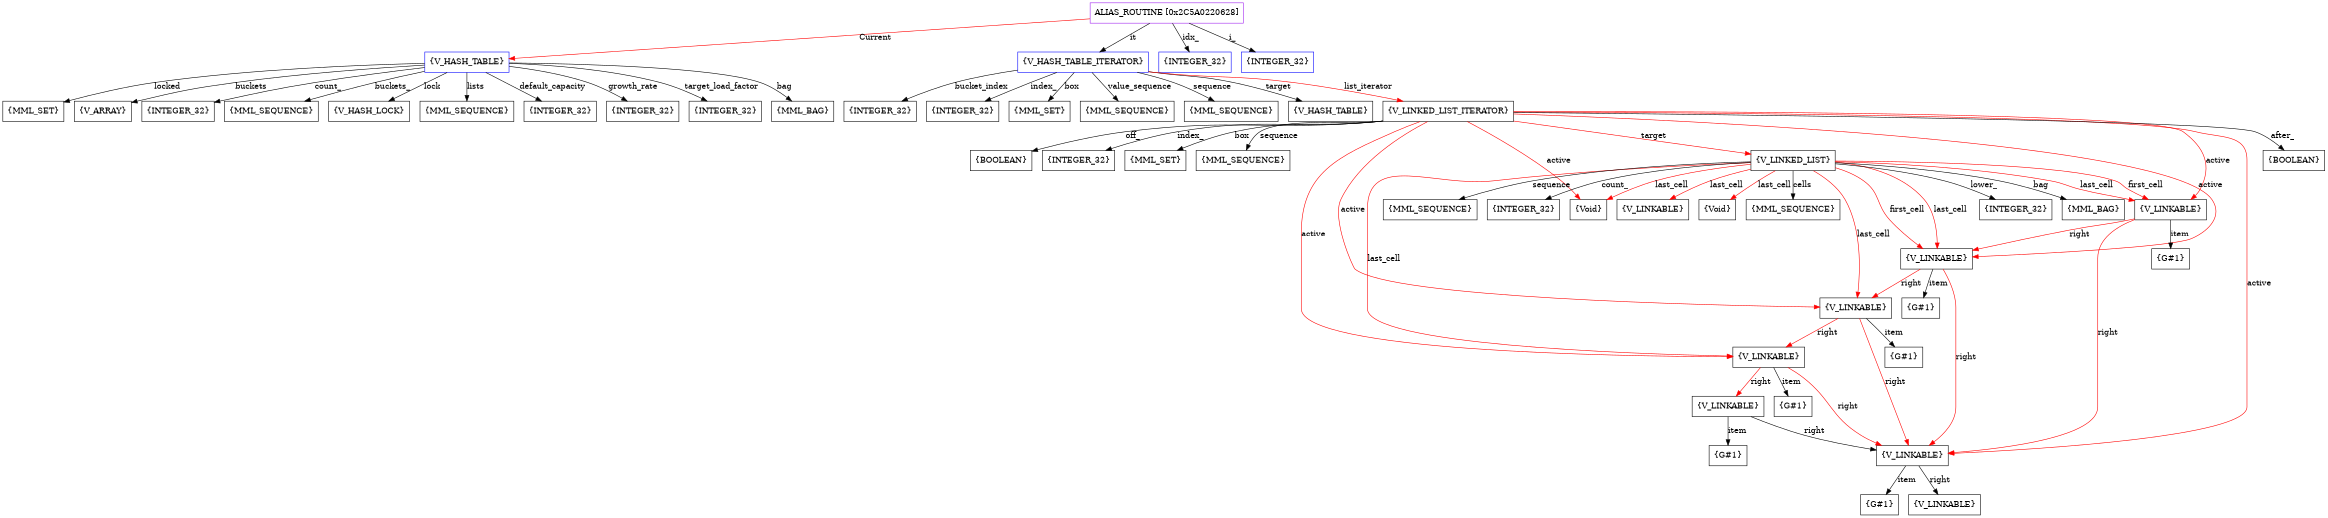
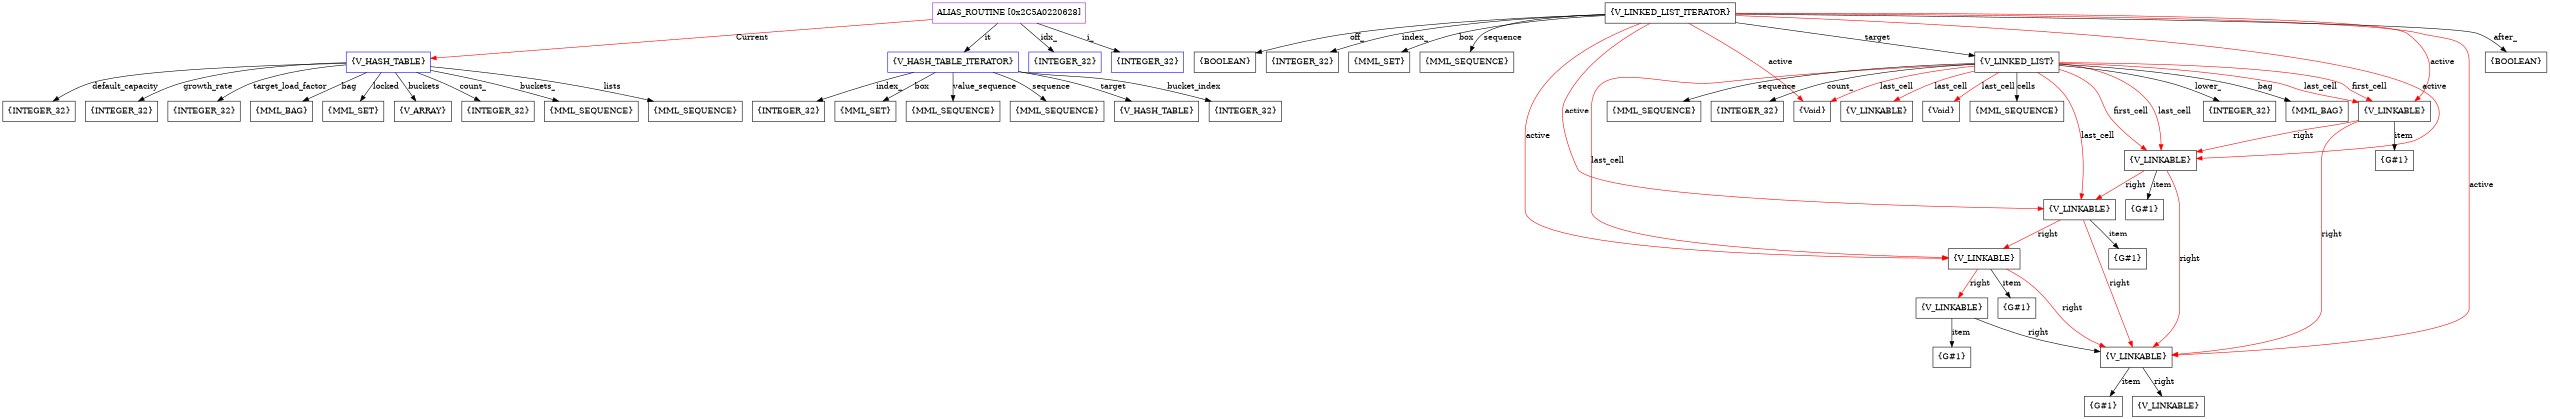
edge "{V_HASH_TABLE_ITERATOR}" -> "{V_LINKED_LIST_ITERATOR}": removed, label "list_iterator"
node "{V_HASH_LOCK}": removed
edge "{V_LINKED_LIST_ITERATOR}" -> "{V_LINKED_LIST}": color red -> black
